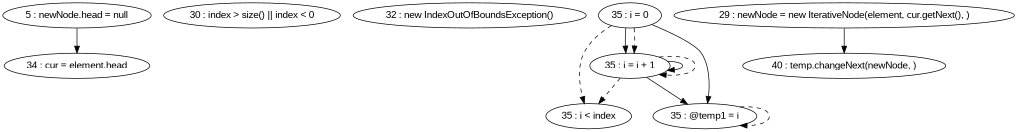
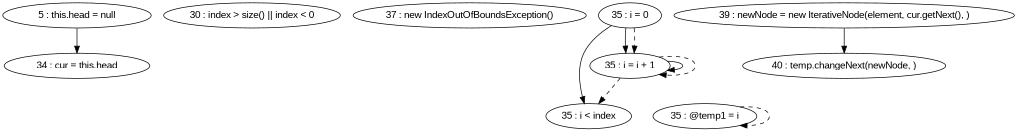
node "5 : newNode.head = null": label "5 : newNode.head = null" -> "5 : this.head = null"
node "32 : new IndexOutOfBoundsException()": label "32 : new IndexOutOfBoundsException()" -> "37 : new IndexOutOfBoundsException()"
node "29 : newNode = new IterativeNode(element, cur.getNext(), )": label "29 : newNode = new IterativeNode(element, cur.getNext(), )" -> "39 : newNode = new IterativeNode(element, cur.getNext(), )"
edge "35 : i = 0" -> "35 : @temp1 = i": removed
edge "35 : i = 0" -> "35 : i < index": style dashed -> solid
node "34 : cur = element.head": label "34 : cur = element.head" -> "34 : cur = this.head"
edge "35 : i = i + 1" -> "35 : @temp1 = i": removed
